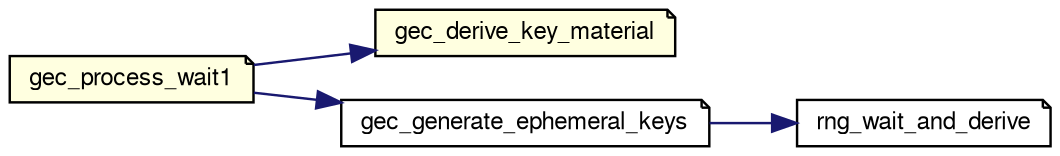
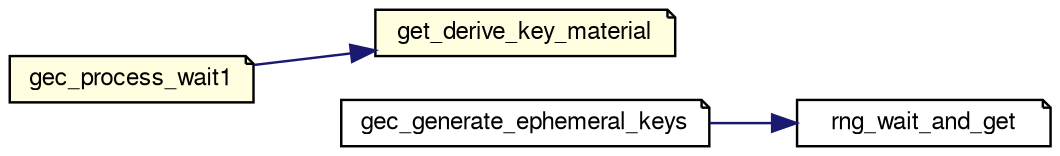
node "gec_derive_key_material": label "gec_derive_key_material" -> "get_derive_key_material"
edge "gec_process_wait1" -> "gec_generate_ephemeral_keys": removed
node "rng_wait_and_derive": label "rng_wait_and_derive" -> "rng_wait_and_get"
